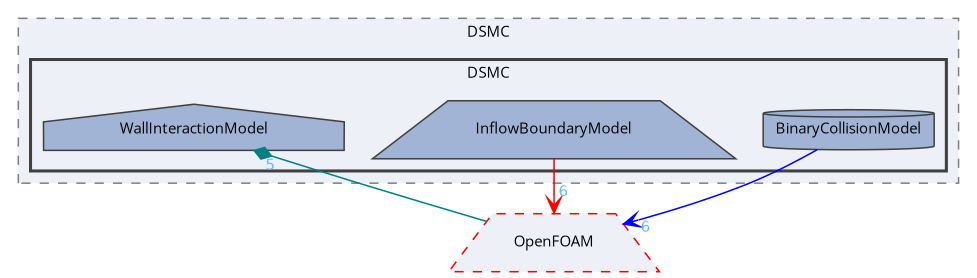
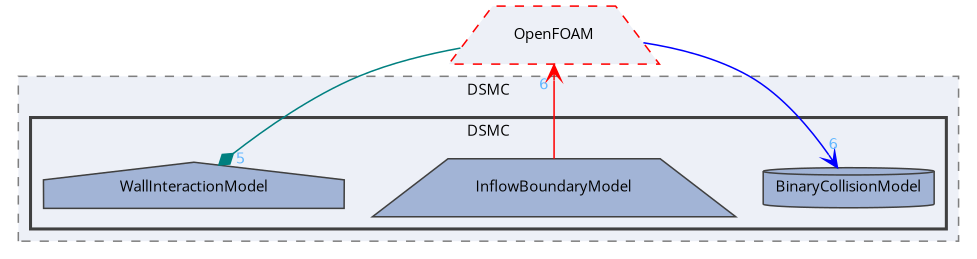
edge "BinaryCollisionModel" -> "OpenFOAM": reversed
